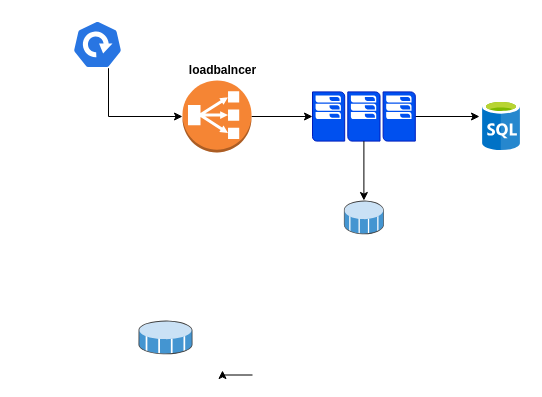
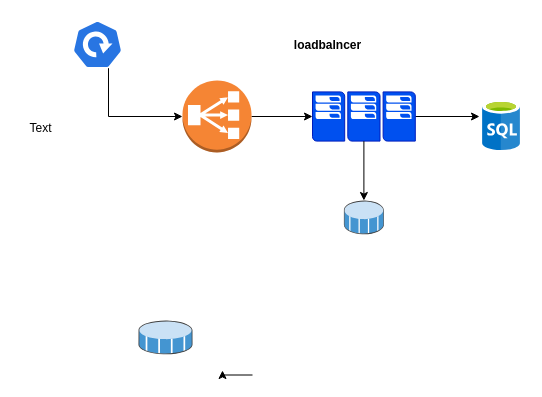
node "loadbalncer": moved (223, 71) -> (328, 46)
node "Text": added
